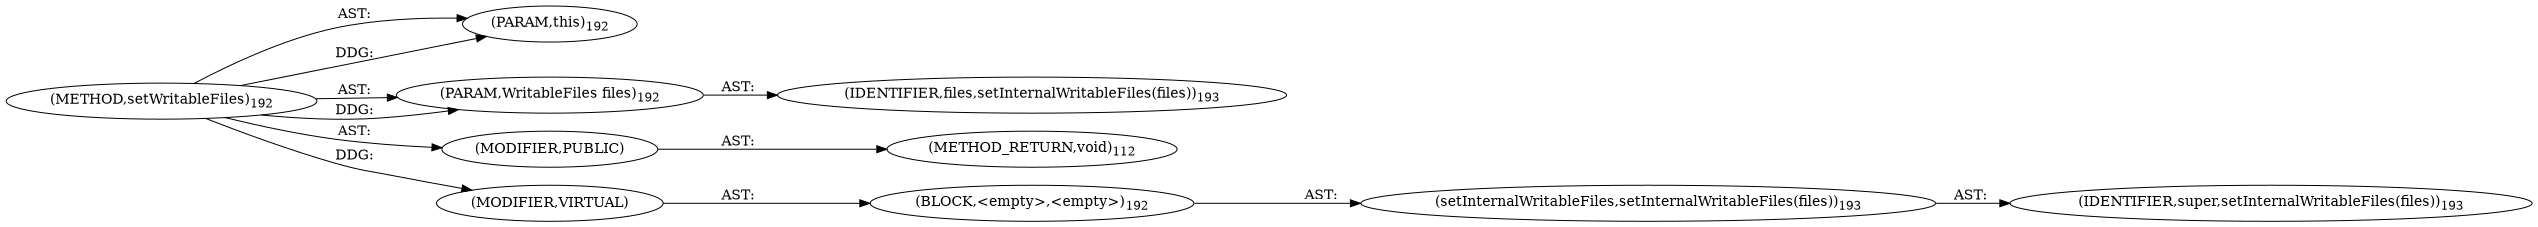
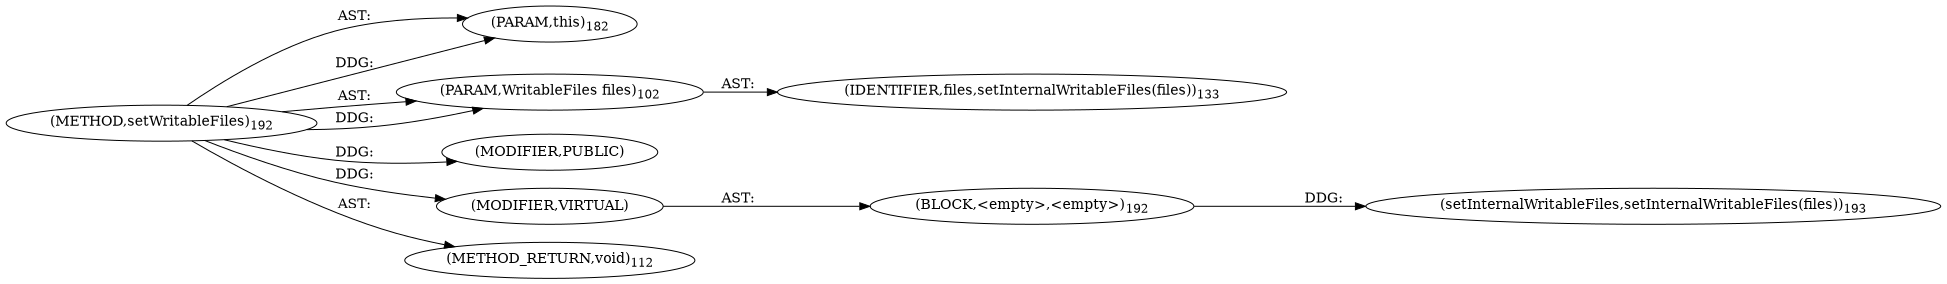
node "(PARAM,this)": text "192" -> "182"
node "(PARAM,WritableFiles files)": text "192" -> "102"
node "(IDENTIFIER,files,setInternalWritableFiles(files))": text "193" -> "133"
edge "(METHOD,setWritableFiles)" -> "(MODIFIER,PUBLIC)": label "AST: " -> "DDG: "
edge "(MODIFIER,PUBLIC)" -> "(METHOD_RETURN,void)": now "(METHOD,setWritableFiles)" -> "(METHOD_RETURN,void)"
edge "(BLOCK,<empty>,<empty>)" -> "(setInternalWritableFiles,setInternalWritableFiles(files))": label "AST: " -> "DDG: "
node "(IDENTIFIER,super,setInternalWritableFiles(files))": removed
